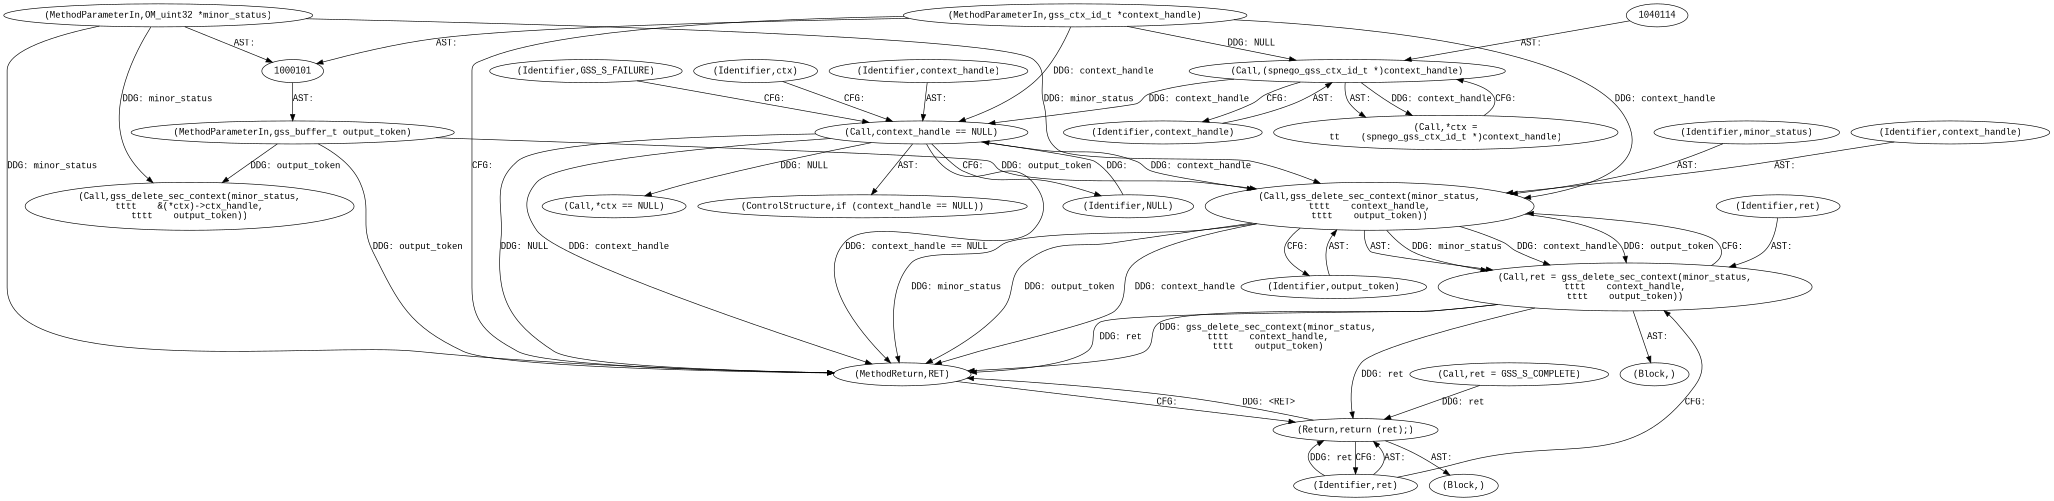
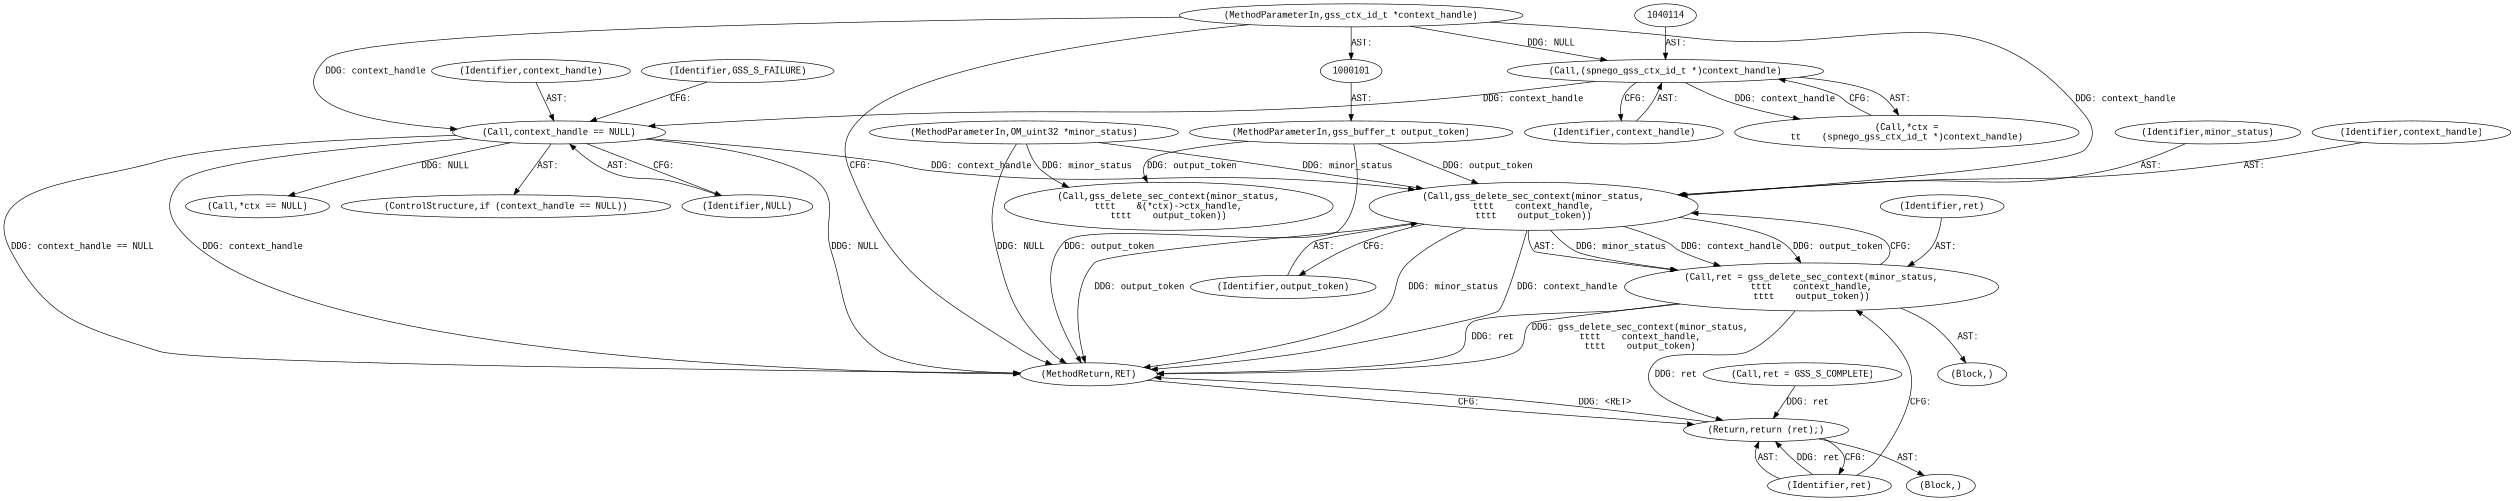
edge "(MethodParameterIn,OM_uint32 *minor_status)" -> "1000101": removed, label "AST:"
node "(Identifier,ctx)": removed
edge "(MethodParameterIn,OM_uint32 *minor_status)" -> "(MethodReturn,RET)": label "DDG: minor_status" -> "DDG: NULL"
edge "(Identifier,NULL)" -> "(Call,context_handle == NULL)": label "DDG: " -> "AST: "
